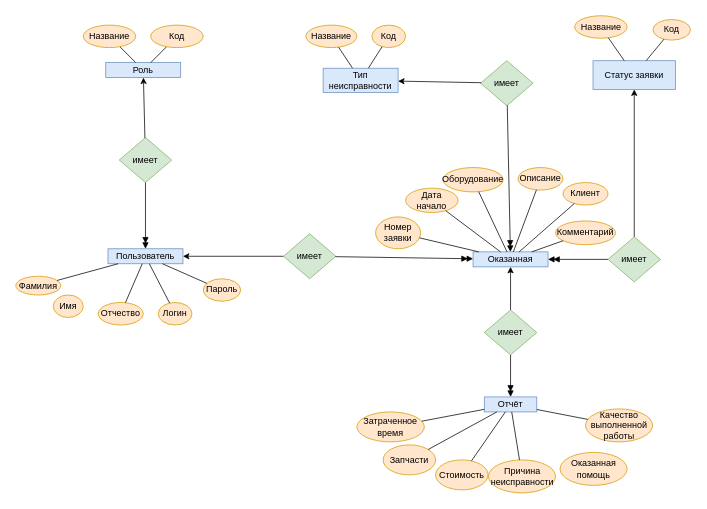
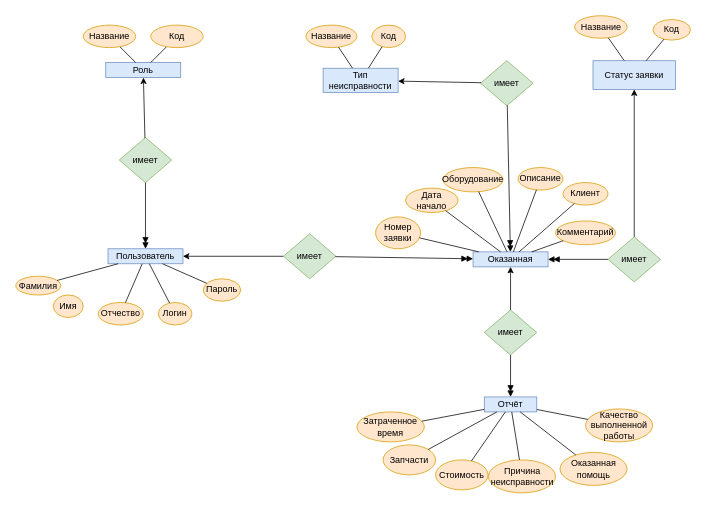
edge "Отчёт" -- "Оказанная помощь": added
